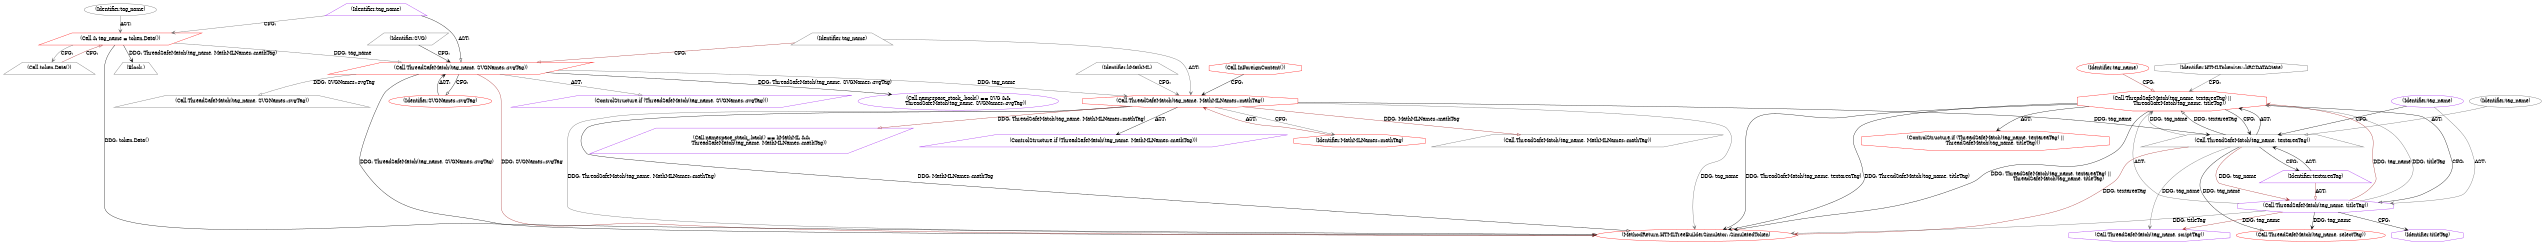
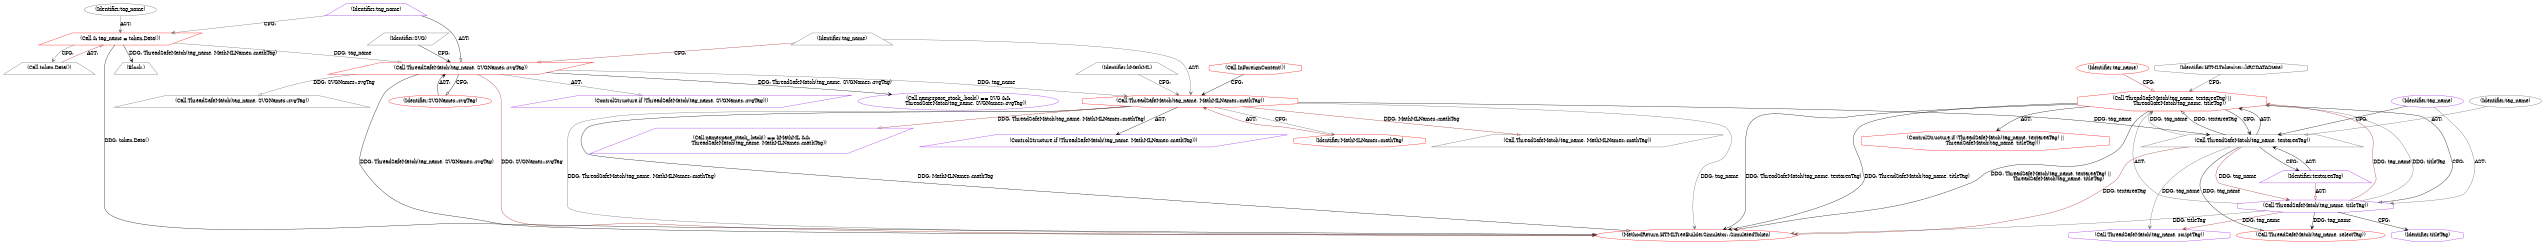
edge "(Call,token.Data())" -> "(Call,& tag_name = token.Data())": label "CFG: " -> "AST: "
